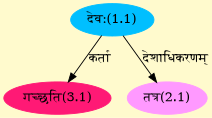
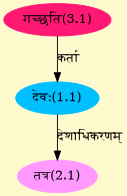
edge "देवः(1.1)" -> "गच्छति(3.1)": reversed
